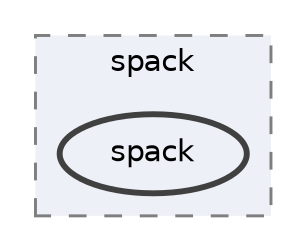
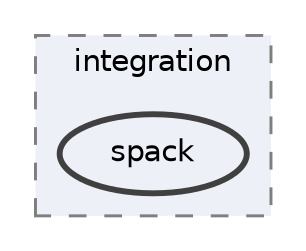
cluster "spack": label "spack" -> "integration"
